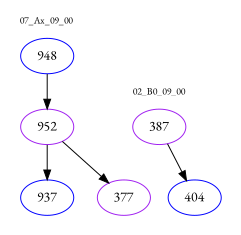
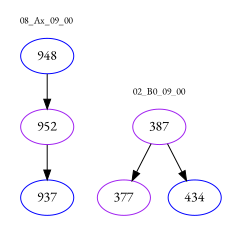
cluster "07_Ax_09_00": label "07_Ax_09_00" -> "08_Ax_09_00"
edge "952" -> "377": now "387" -> "377"
node "404": label "404" -> "434"
